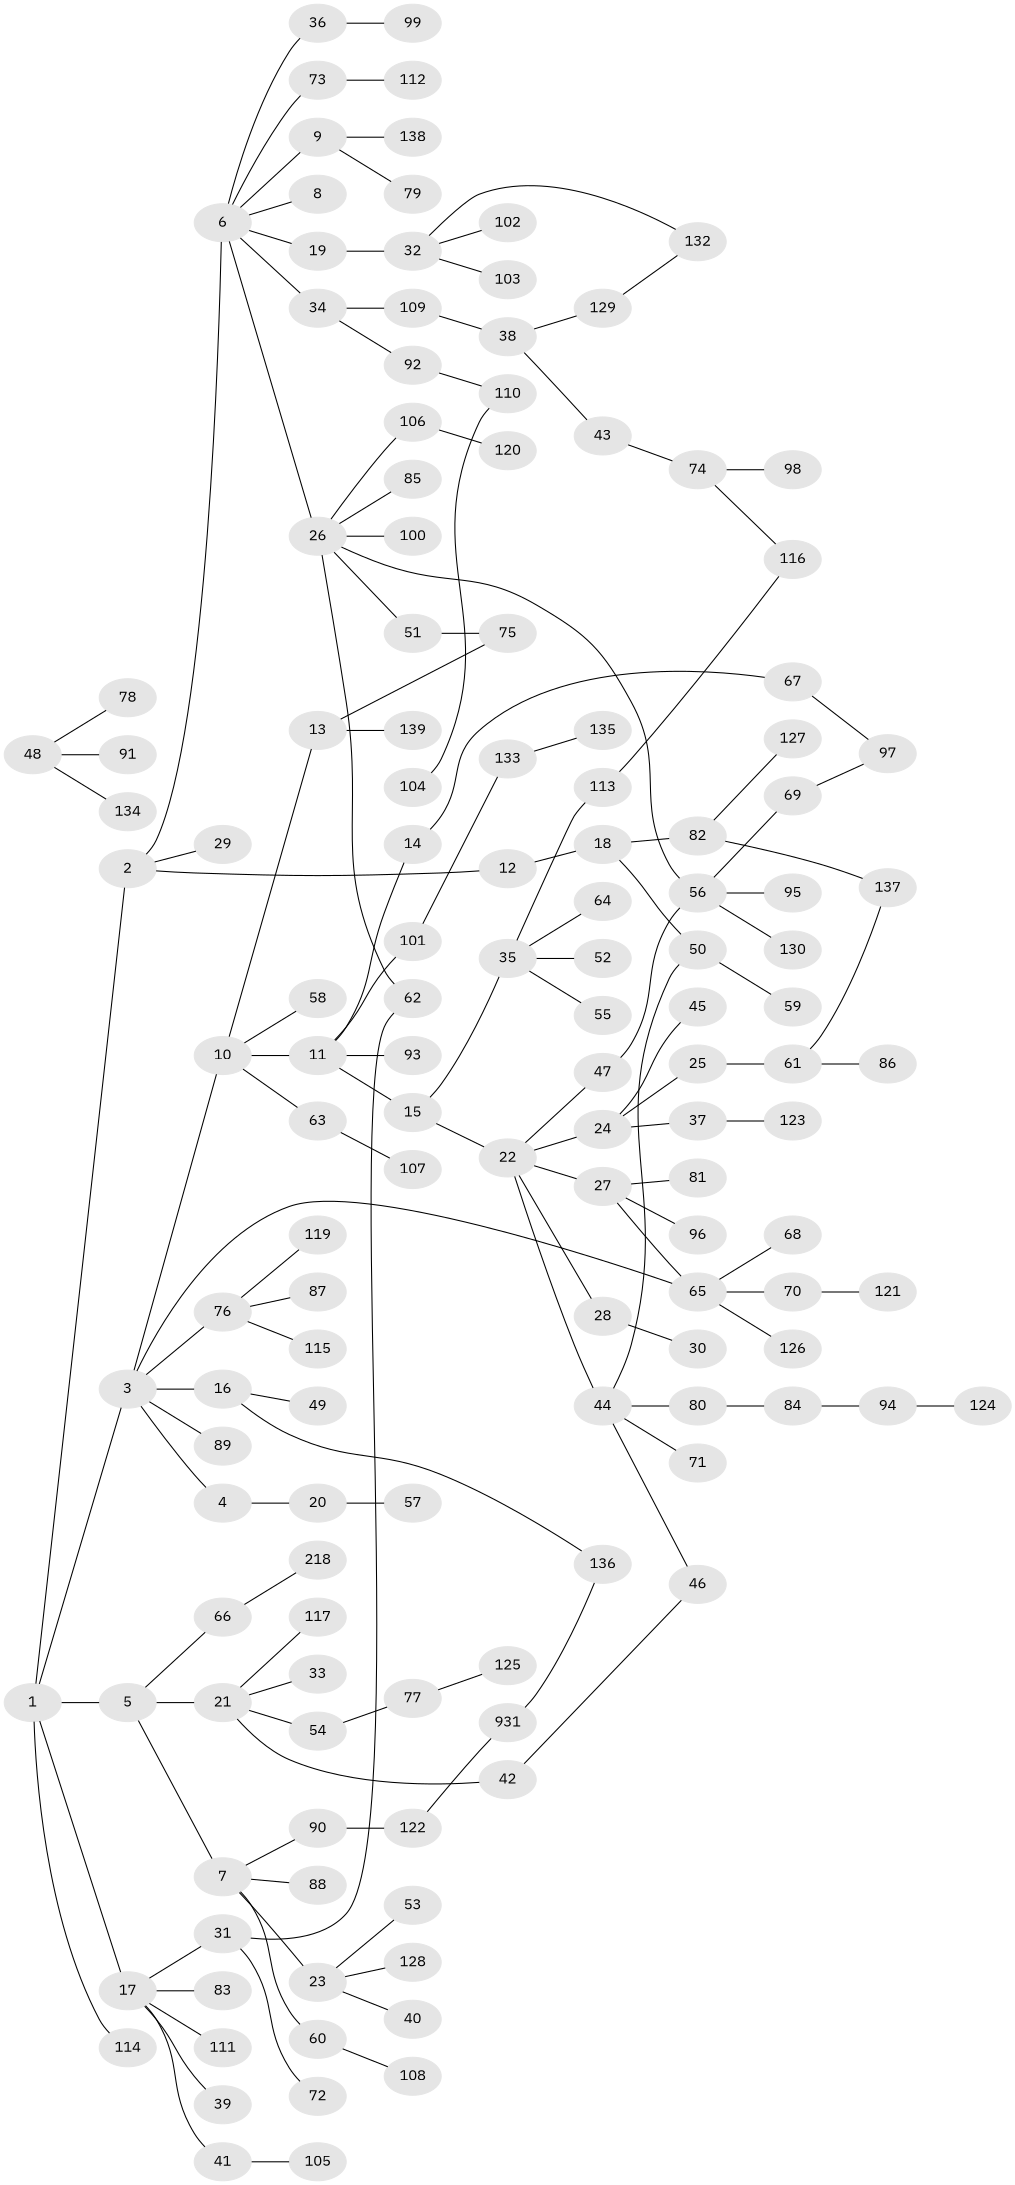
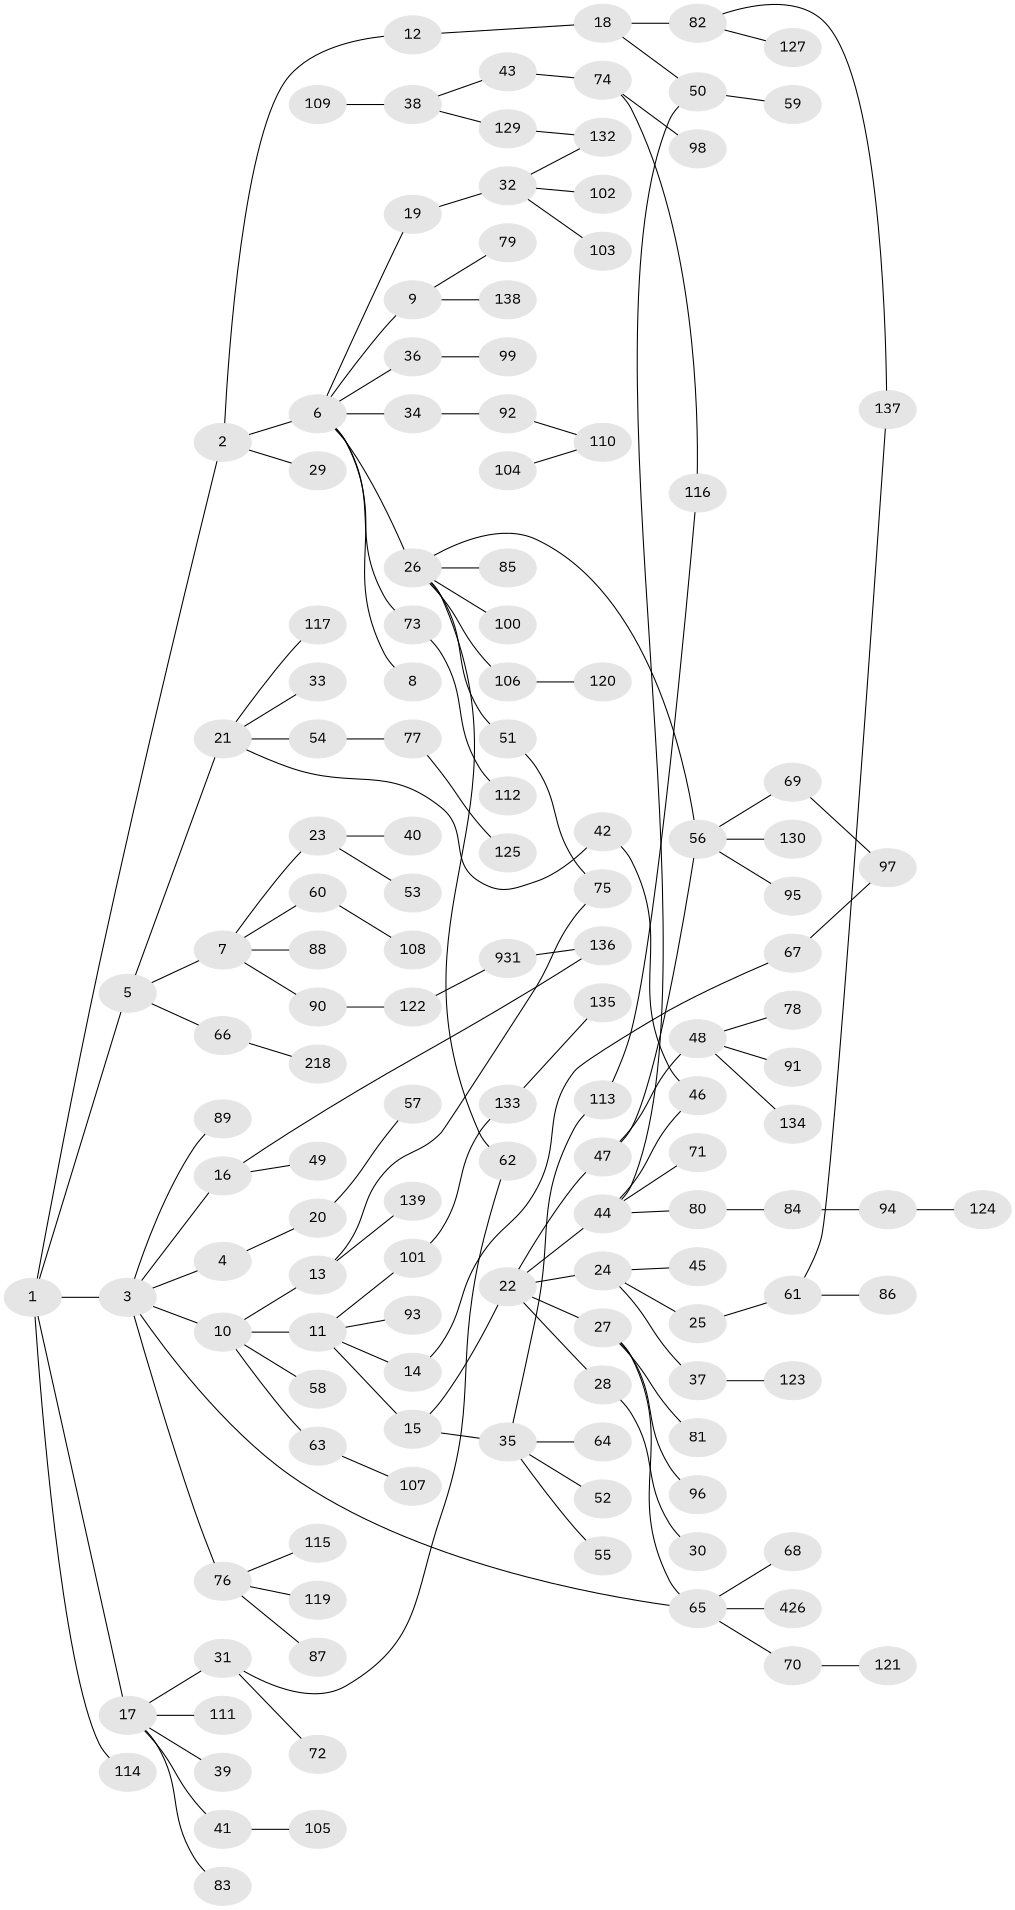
edge "34" -- "109": removed
edge "48" -- "47": added
node "126": label "126" -> "426"
node "128": removed
